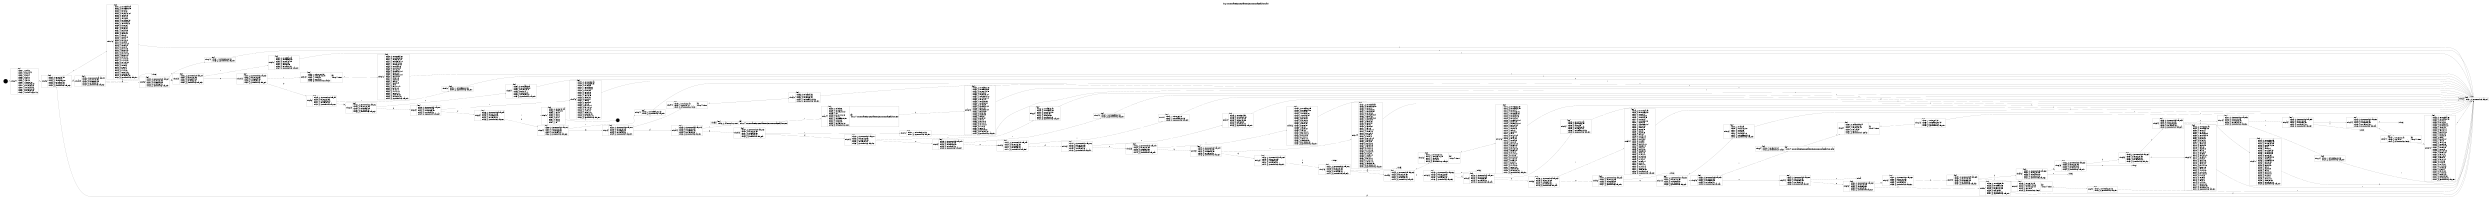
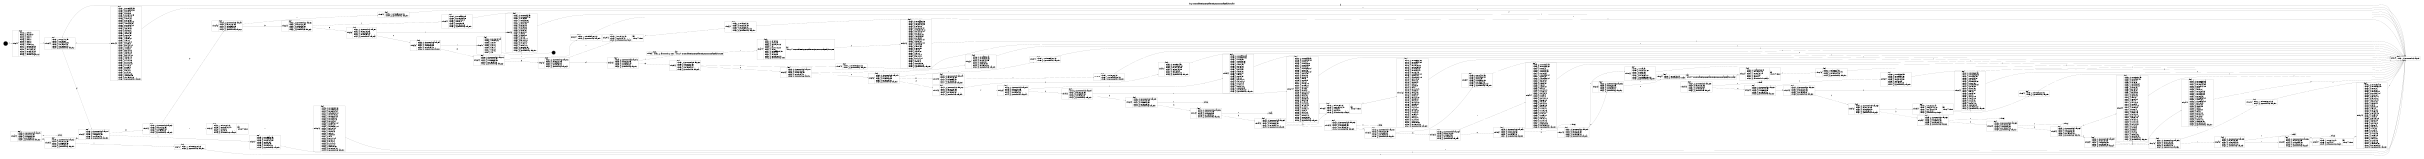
edge "0x40128f [23]" -> "0x4012a6 [25]": now "0x40128f [23]" -> "0x4012d8 [25]"
node "0x401822 [88]": added
edge "0x401404 [25]" -> "0x40141d [25]": now "0x4013eb [25]" -> "0x40141d [25]"
